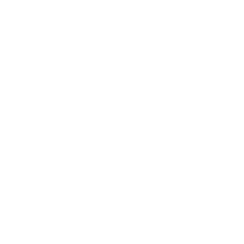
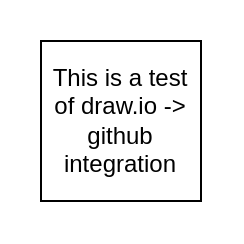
node "This is a test of draw.io -> github integration": added
